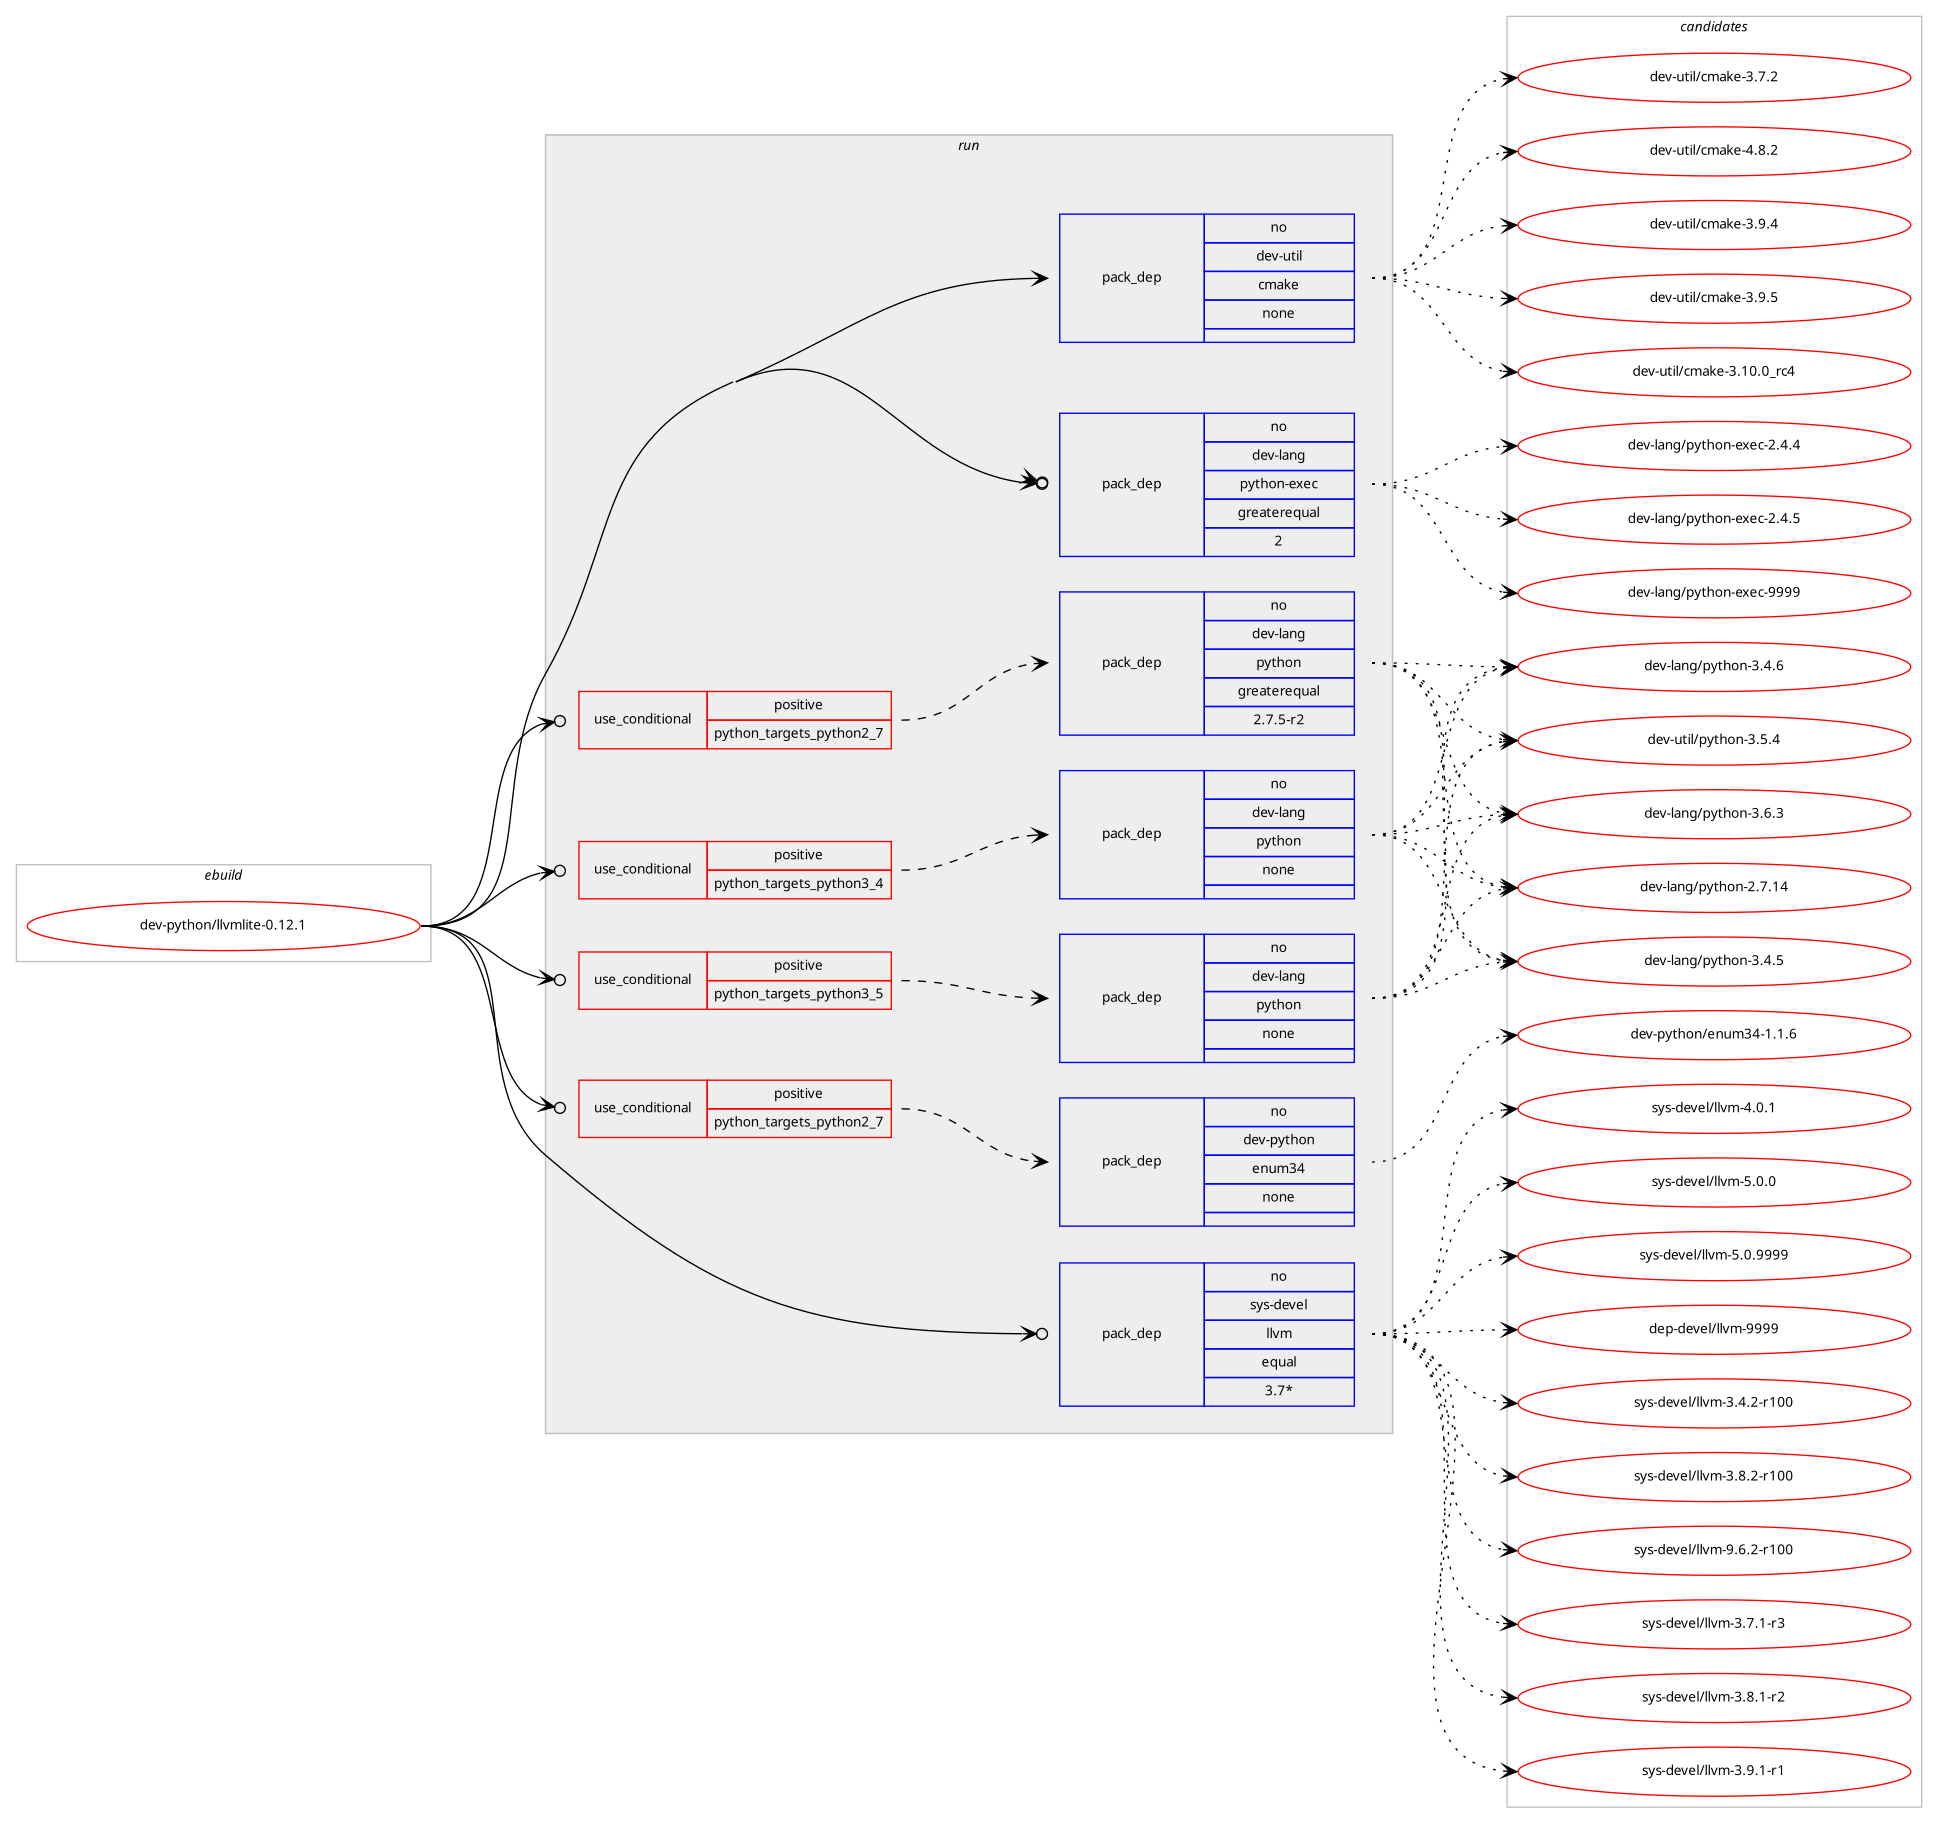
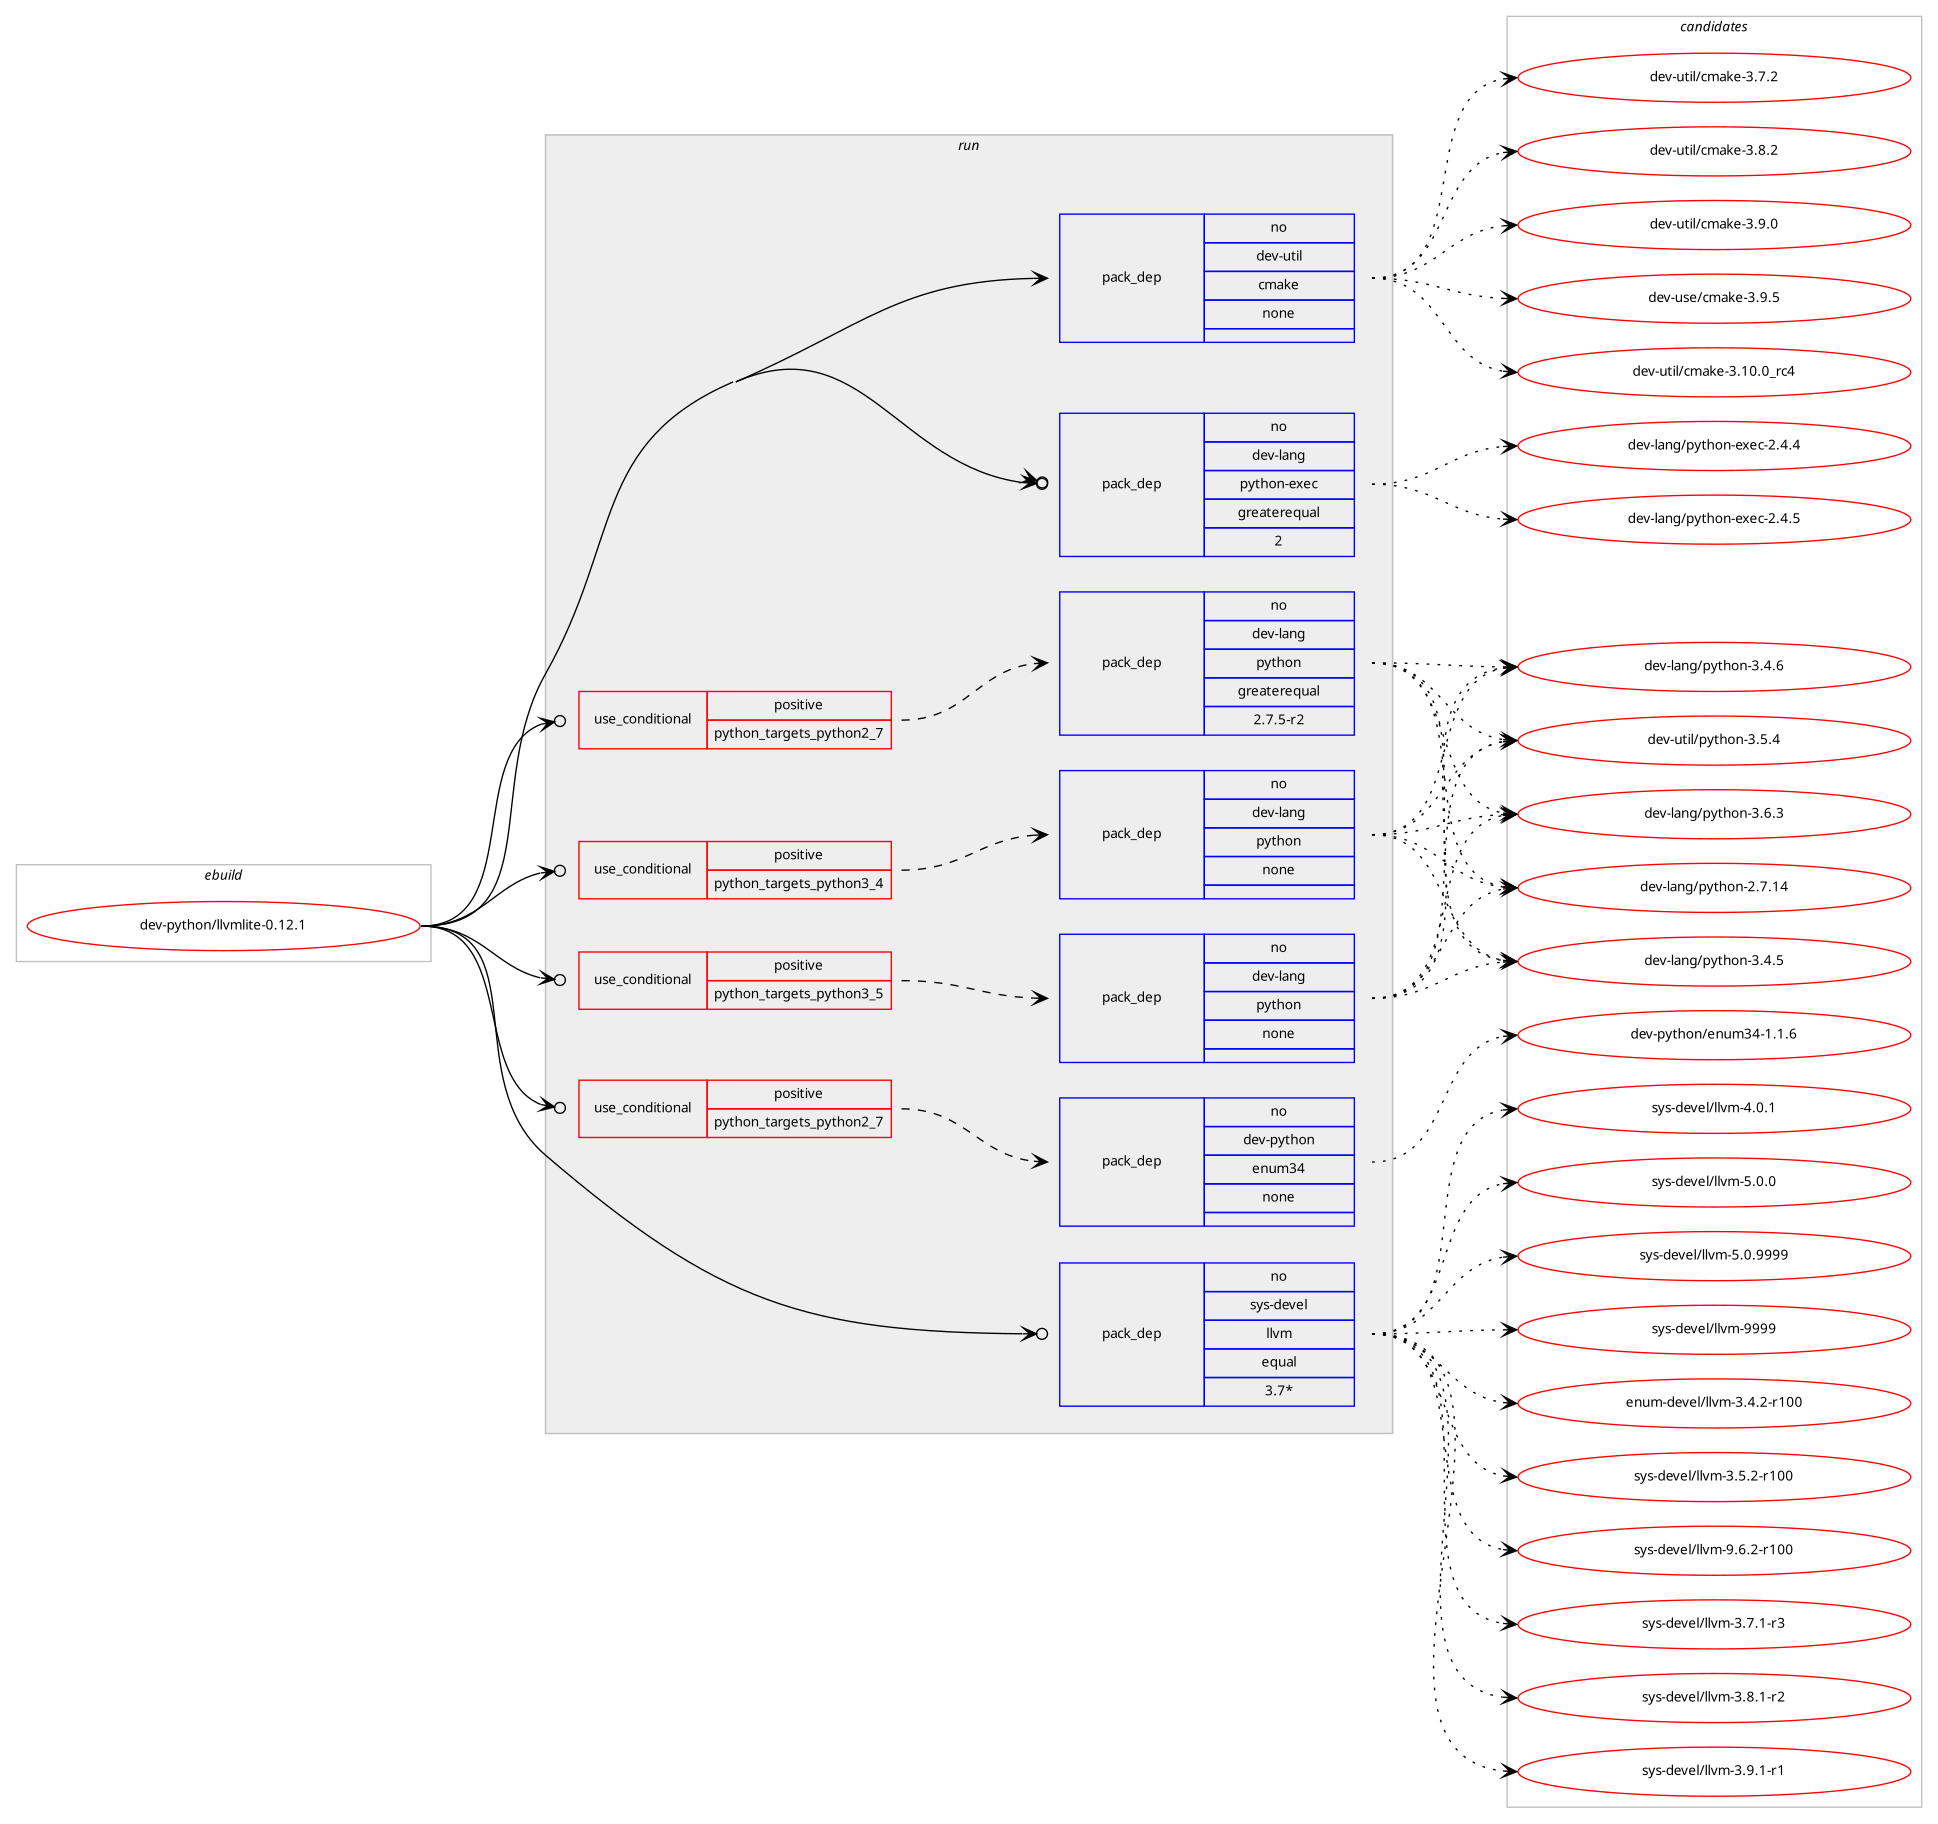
node "dev-util/cmake-4.8.2": label "dev-util/cmake-4.8.2" -> "dev-util/cmake-3.8.2"
node "dev-util/cmake-3.9.4": label "dev-util/cmake-3.9.4" -> "dev-util/cmake-3.9.0"
node "dev-util/cmake-3.9.5": label "dev-util/cmake-3.9.5" -> "dev-use/cmake-3.9.5"
node "dev-lang/python-exec-9999": removed
node "dep-devel/llvm-9999": label "dep-devel/llvm-9999" -> "sys-devel/llvm-9999"
node "sys-devel/llvm-3.4.2-r100": label "sys-devel/llvm-3.4.2-r100" -> "enum-devel/llvm-3.4.2-r100"
node "sys-devel/llvm-3.8.2-r100": label "sys-devel/llvm-3.8.2-r100" -> "sys-devel/llvm-3.5.2-r100"
